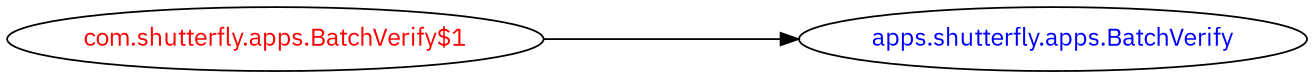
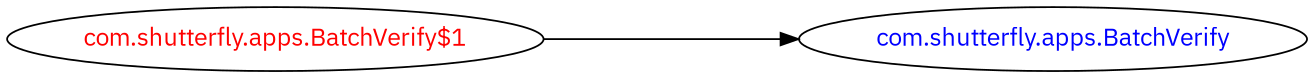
node "apps.shutterfly.apps.BatchVerify": label "apps.shutterfly.apps.BatchVerify" -> "com.shutterfly.apps.BatchVerify"
